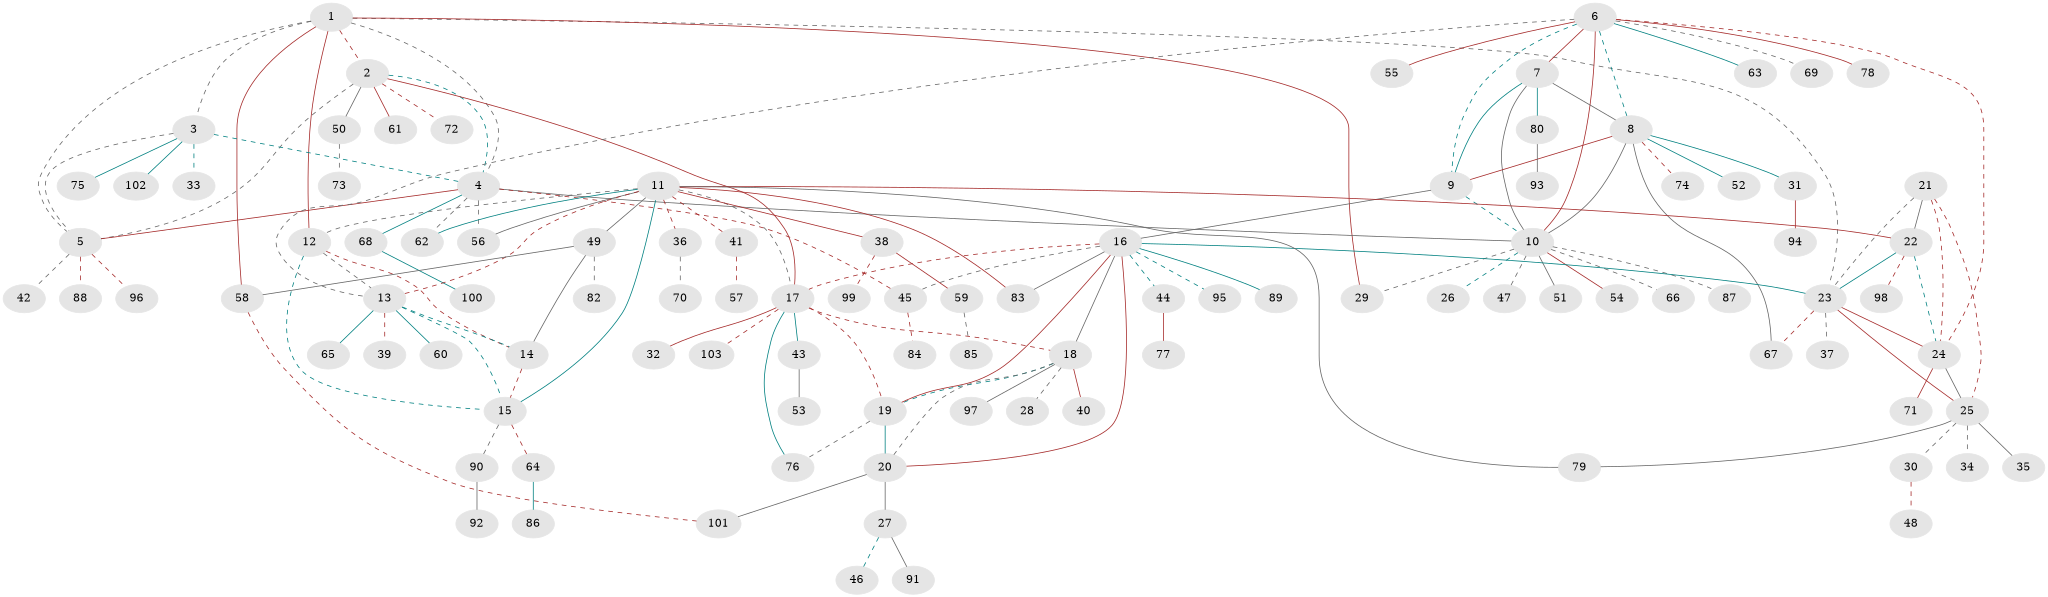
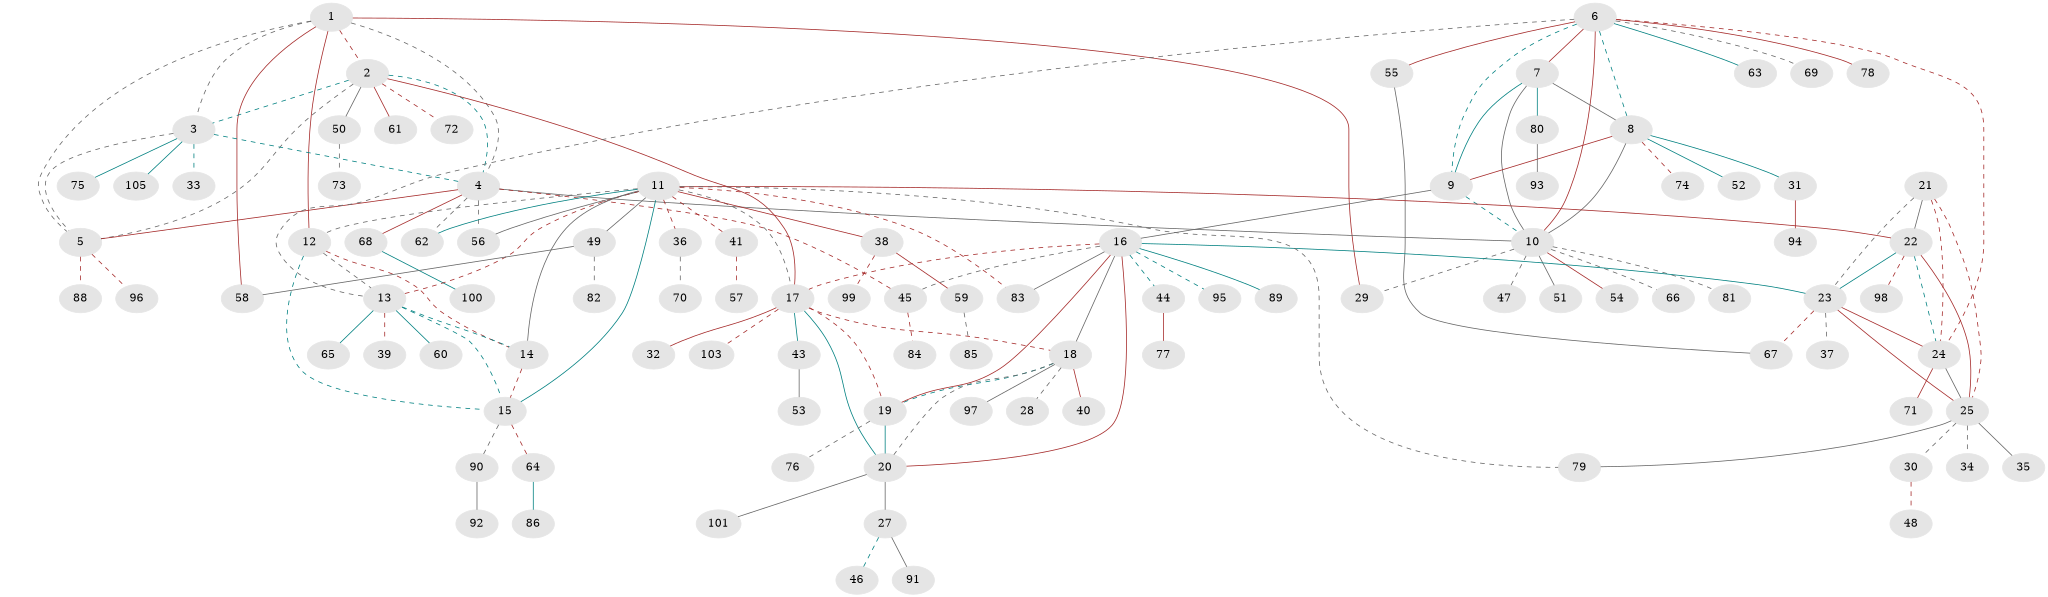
edge "1" -- "23": removed
edge "2" -- "3": added
node "102": label "102" -> "105"
edge "11" -- "83": style solid -> dashed
edge "4" -- "68": color teal -> brown
edge "11" -- "79": style solid -> dashed
edge "8" -- "67": now "55" -- "67"
edge "49" -- "14": now "11" -- "14"
node "42": removed
node "26": removed
node "87": label "87" -> "81"
edge "22" -- "25": added
edge "17" -- "76": now "17" -- "20"
edge "58" -- "101": removed
